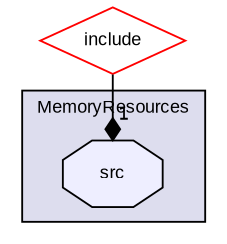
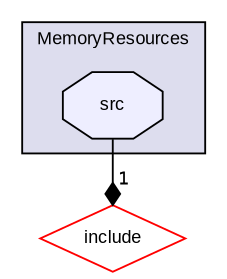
edge "include" -> "src": reversed
